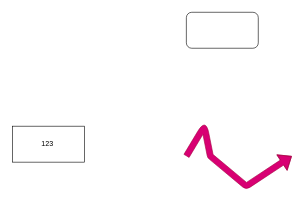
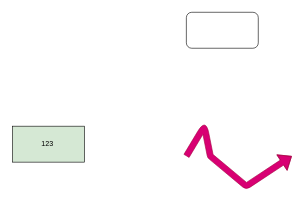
node "123": fillcolor #ffffff -> #d5e8d4
